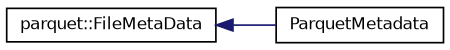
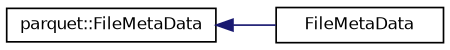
node "ParquetMetadata": label "ParquetMetadata" -> "FileMetaData"
